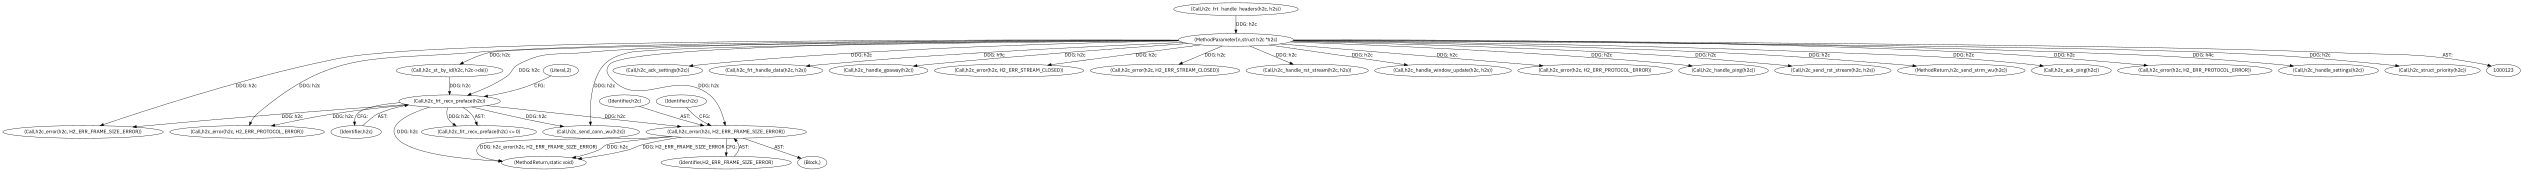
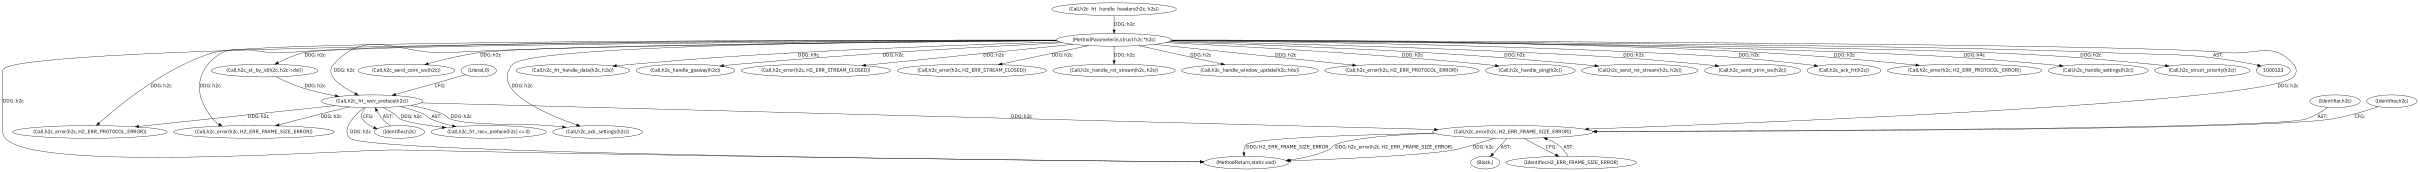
node "(Literal,2)": label "(Literal,2)" -> "(Literal,0)"
node "(Call,h2c_handle_window_update(h2c, h2s))": label "(Call,h2c_handle_window_update(h2c, h2s))" -> "(Call,h2c_handle_window_update(h2c, h6s))"
node "(MethodReturn,h2c_send_strm_wu(h2c))": label "(MethodReturn,h2c_send_strm_wu(h2c))" -> "(Call,h2c_send_strm_wu(h2c))"
node "(Call,h2c_ack_ping(h2c))": label "(Call,h2c_ack_ping(h2c))" -> "(Call,h2c_ack_frt(h2c))"
edge "(Call,h2c_frt_recv_preface(h2c))" -> "(Call,h2c_send_conn_wu(h2c))": now "(Call,h2c_frt_recv_preface(h2c))" -> "(Call,h2c_ack_settings(h2c))"
edge "(MethodParameterIn,struct h2c *h2c)" -> "(MethodReturn,static void)": added, label "DDG: h2c"
